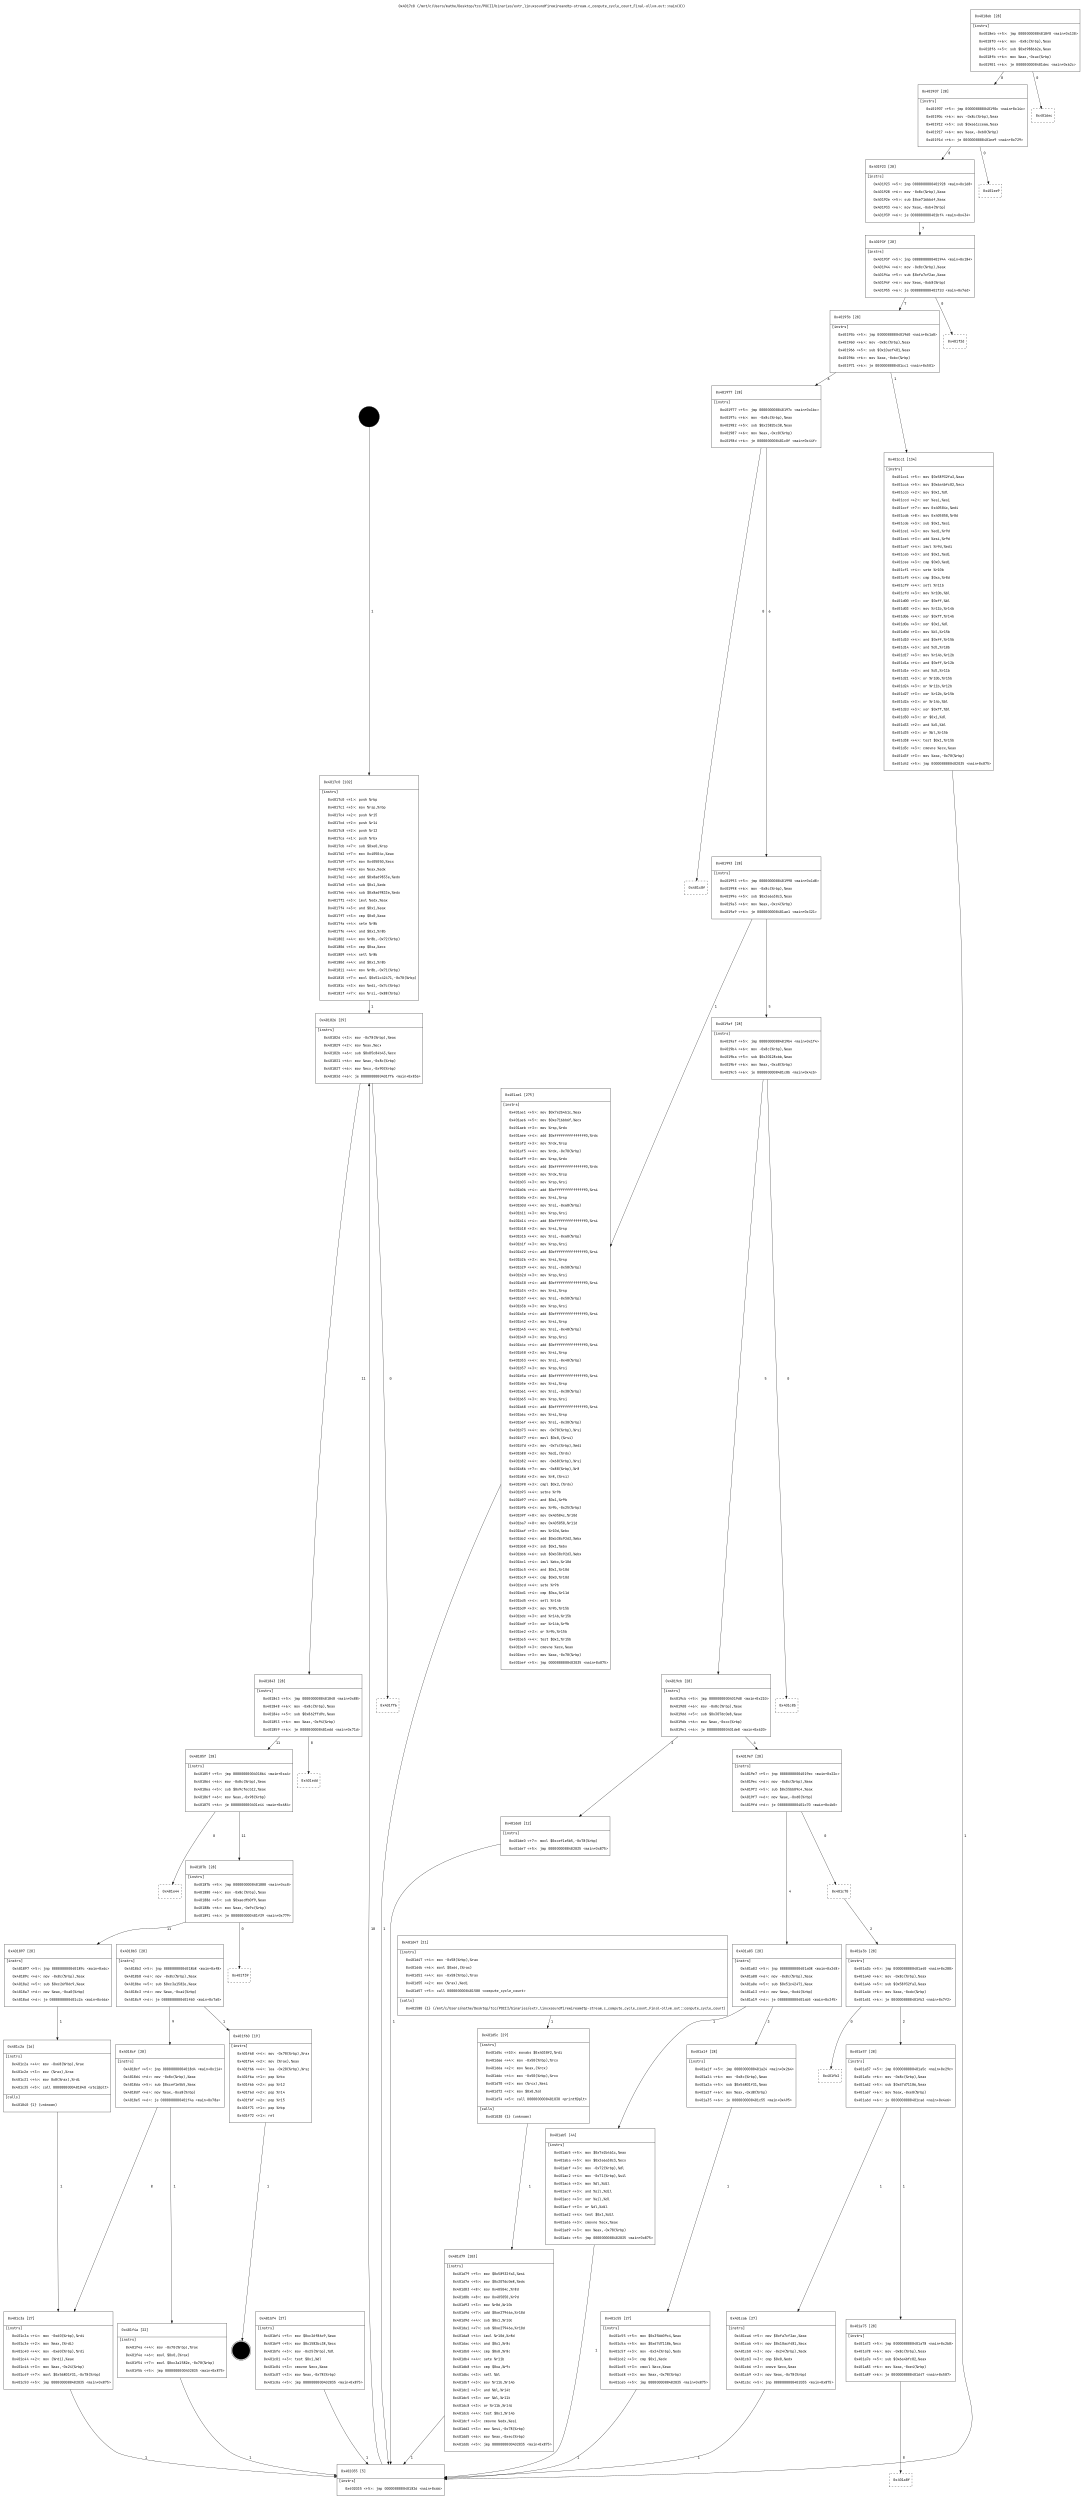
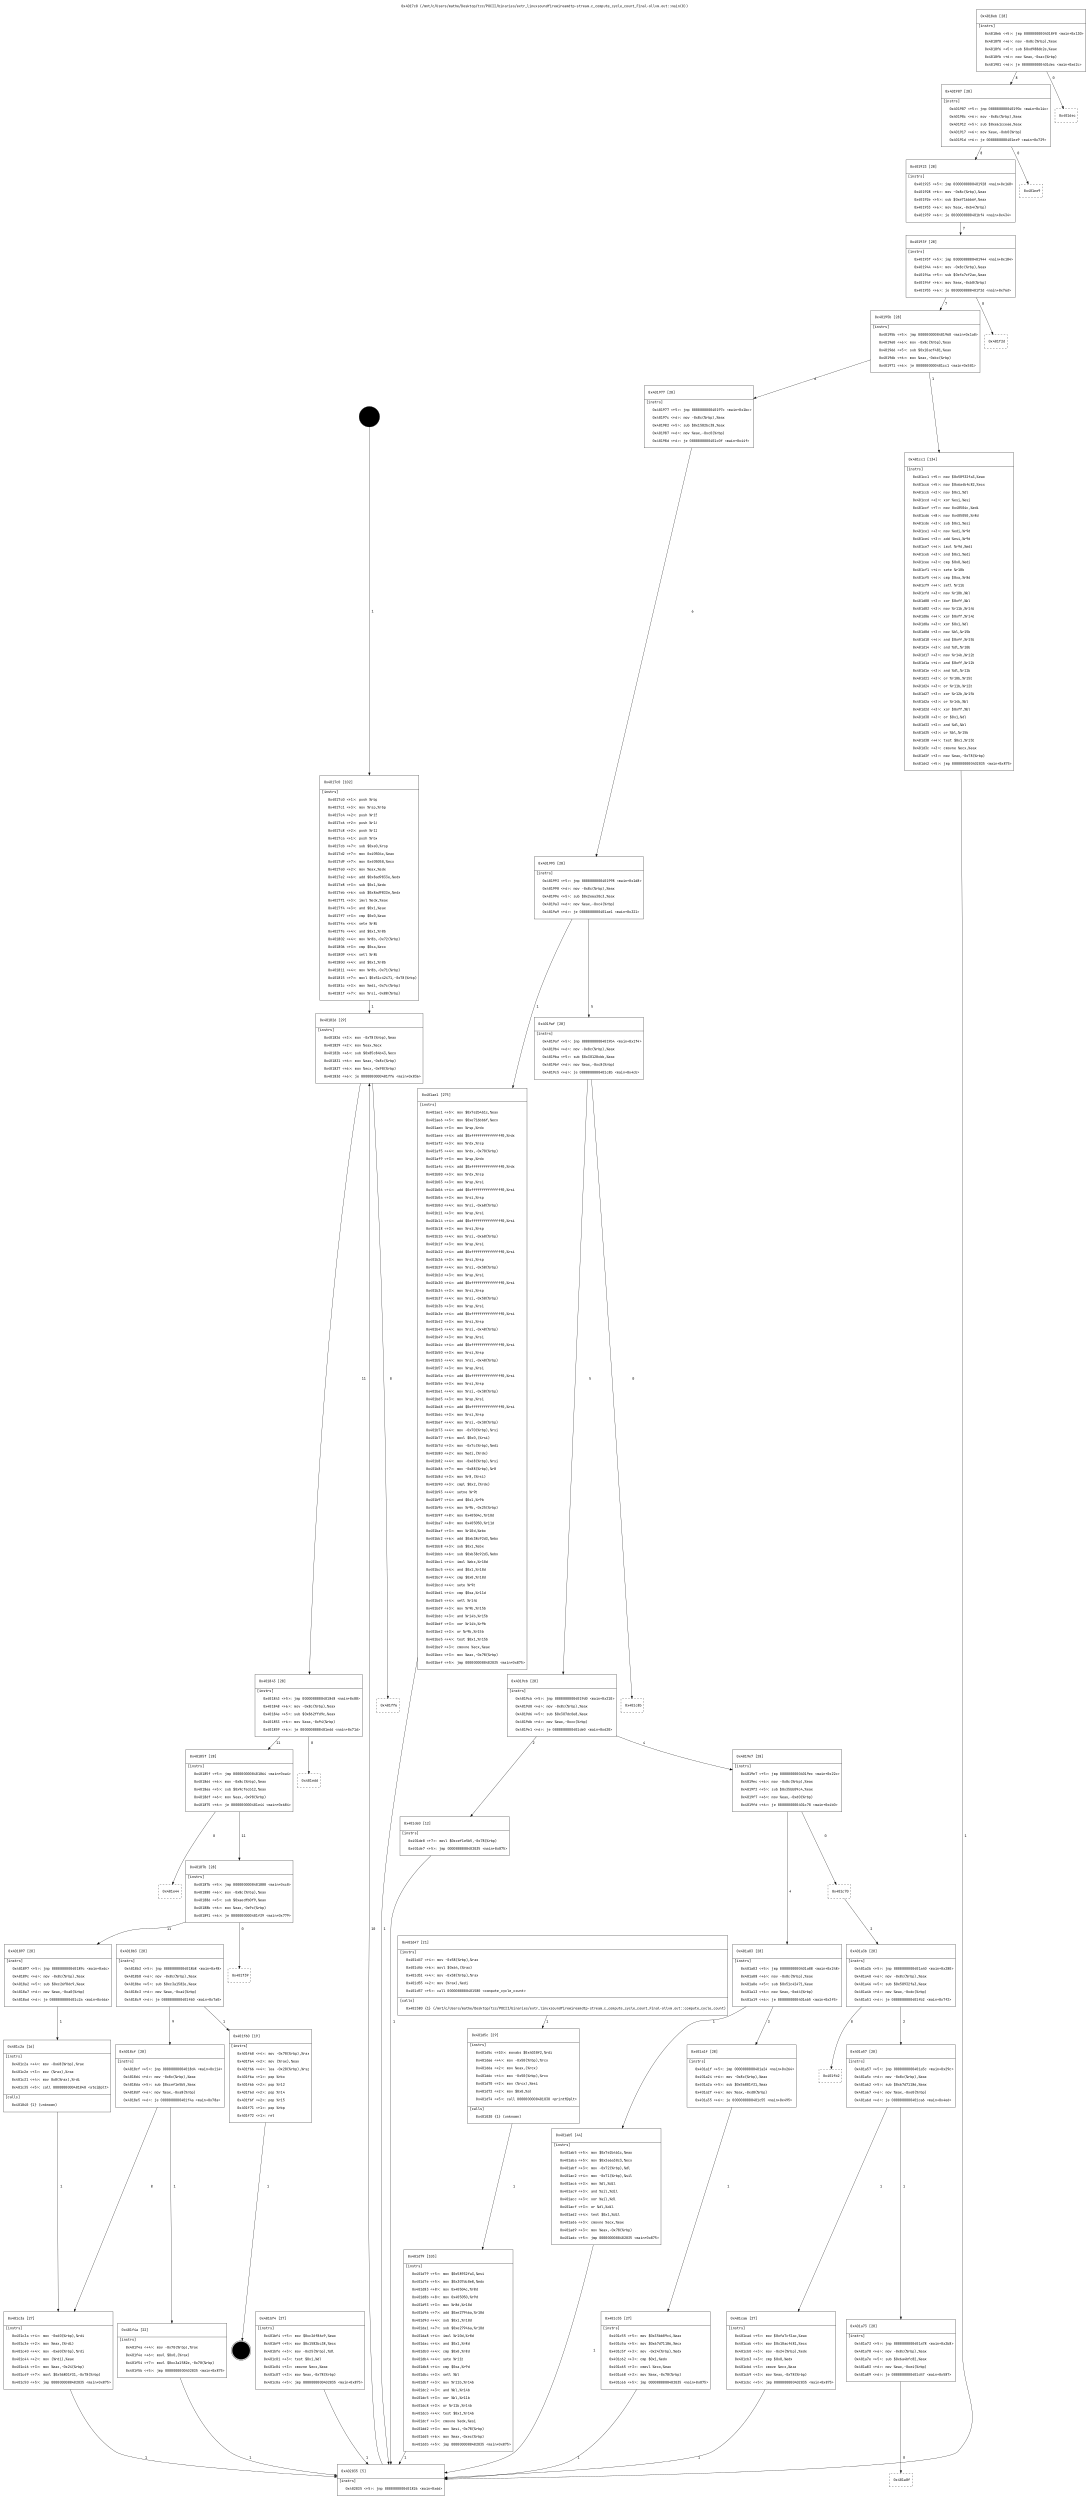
node "0x401c0f": removed
